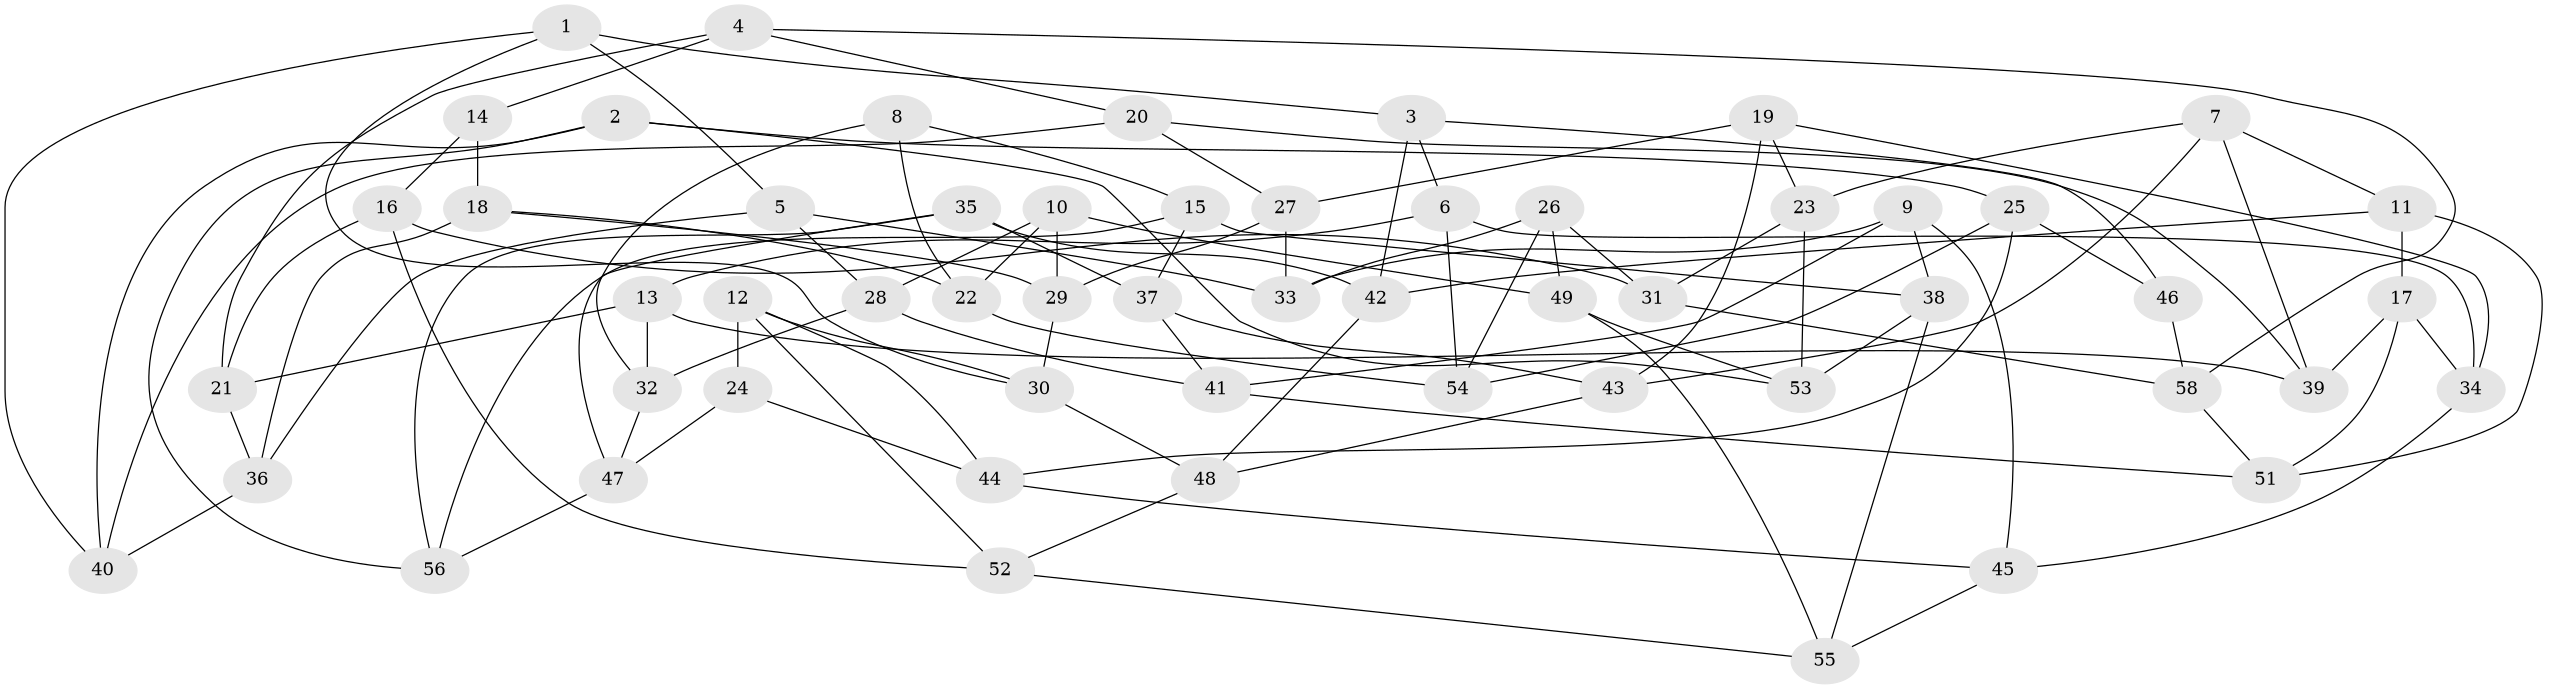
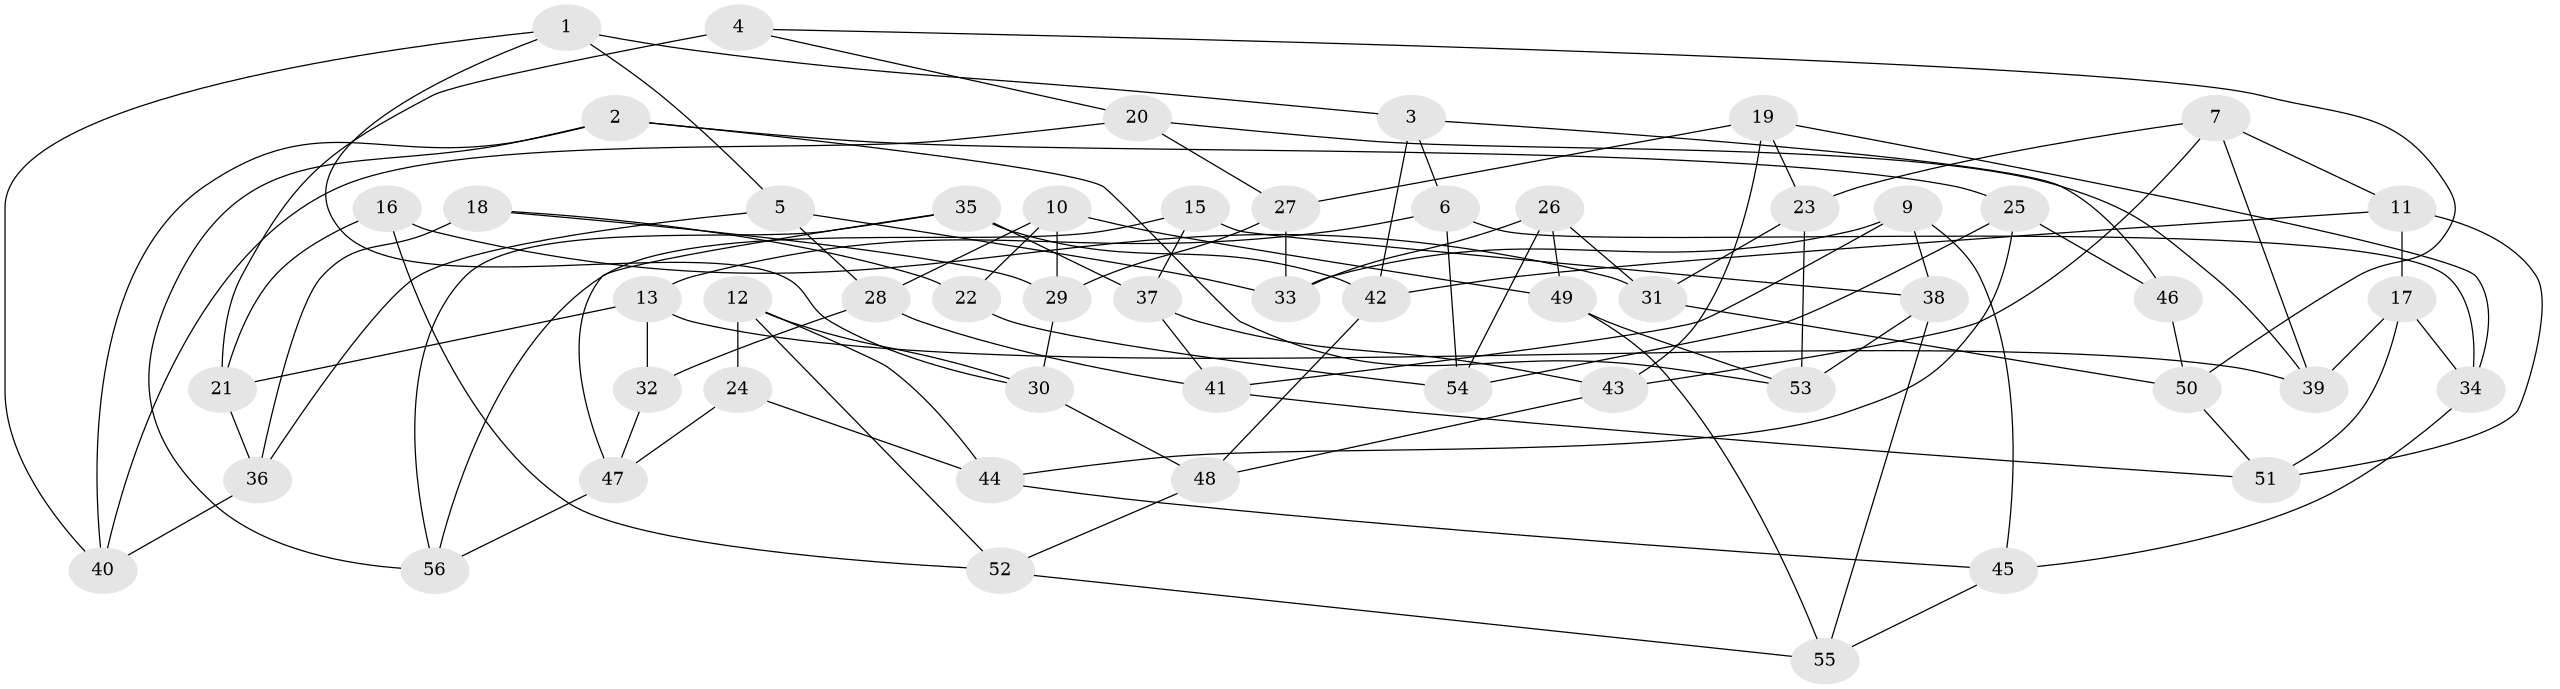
node "14": removed
node "8": removed
node "58": label "58" -> "50"
